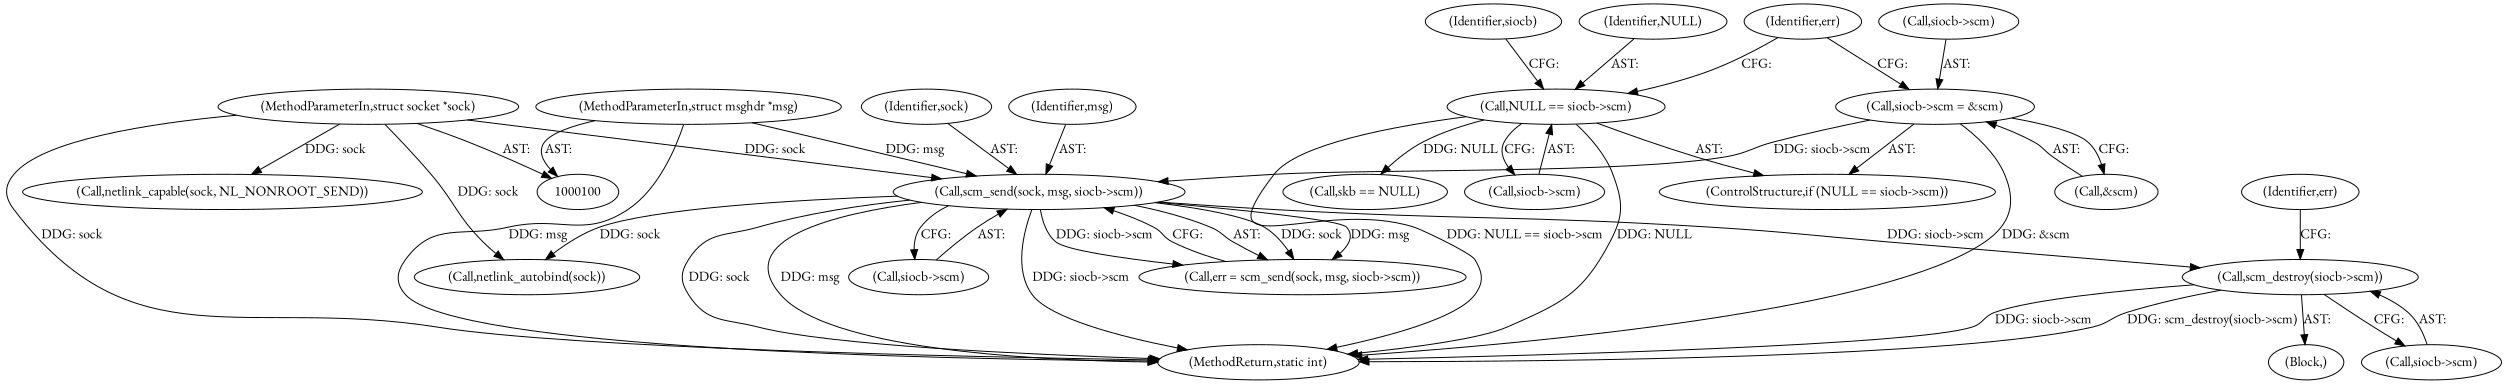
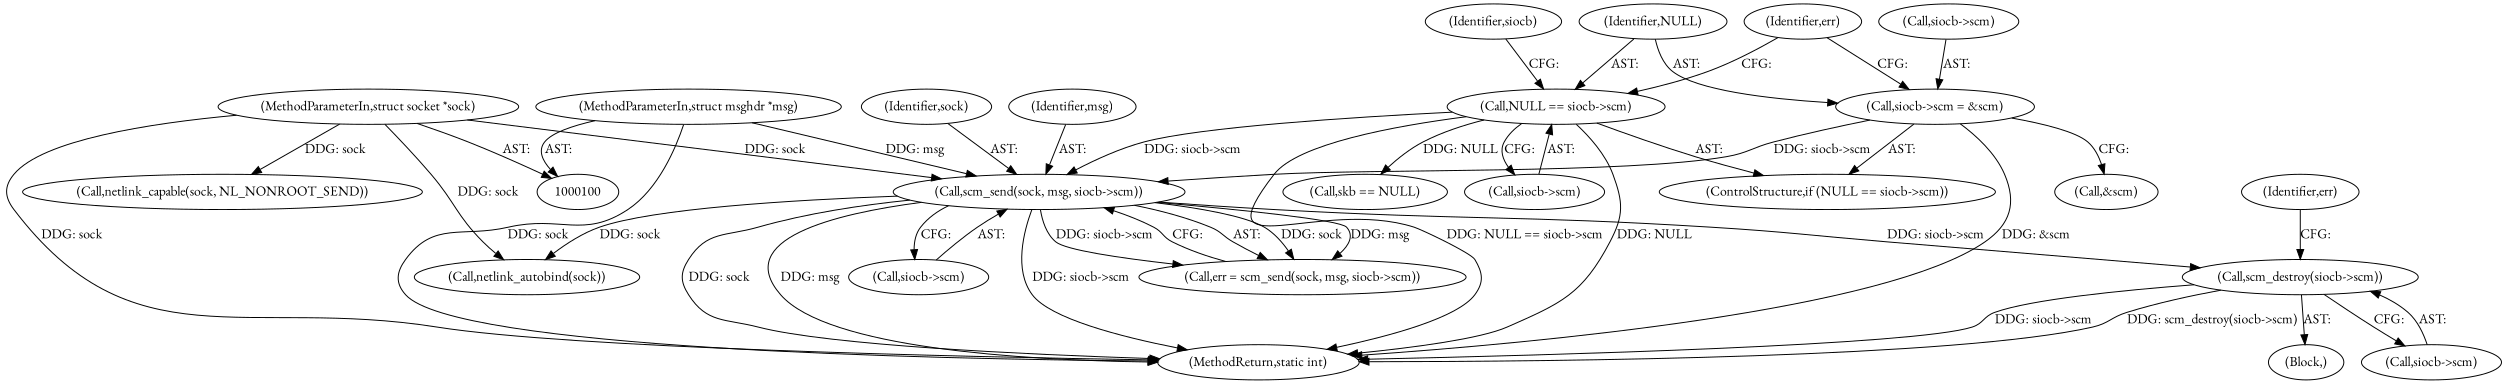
edge "(Call,NULL == siocb->scm)" -> "(Call,scm_send(sock, msg, siocb->scm))": added, label "DDG: siocb->scm"
edge "(Call,&scm)" -> "(Call,siocb->scm = &scm)": now "(Identifier,NULL)" -> "(Call,siocb->scm = &scm)"
edge "(MethodParameterIn,struct msghdr *msg)" -> "(MethodReturn,static int)": label "DDG: msg" -> "DDG: sock"
